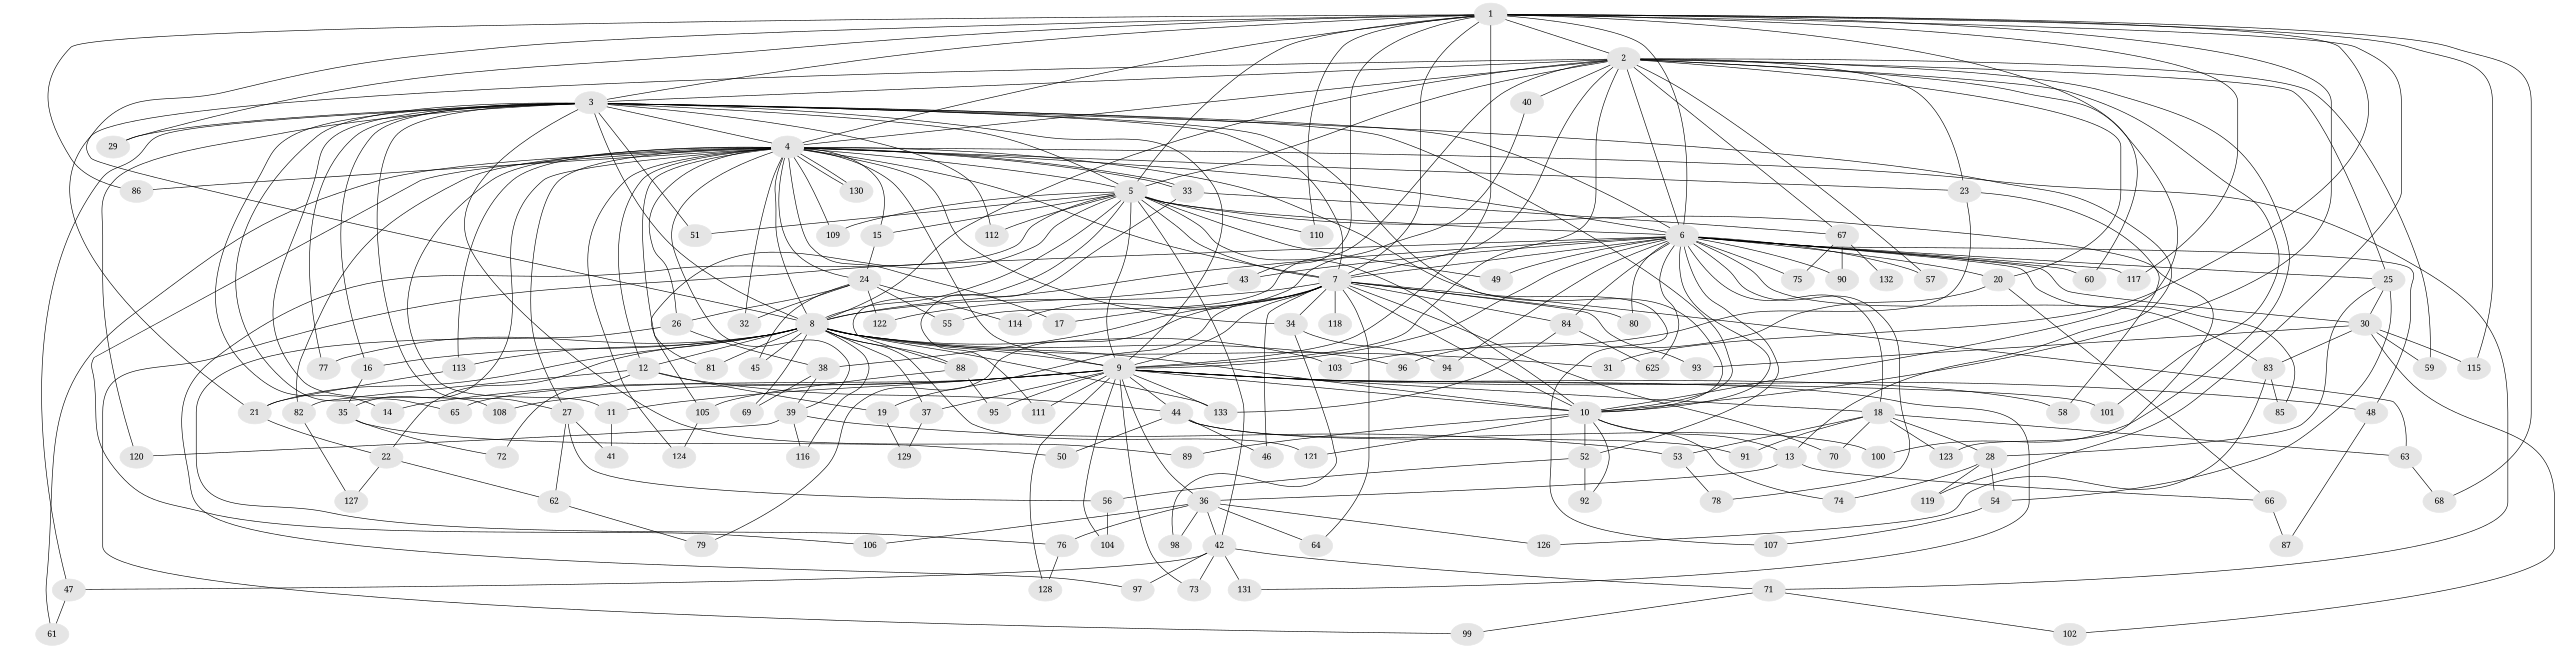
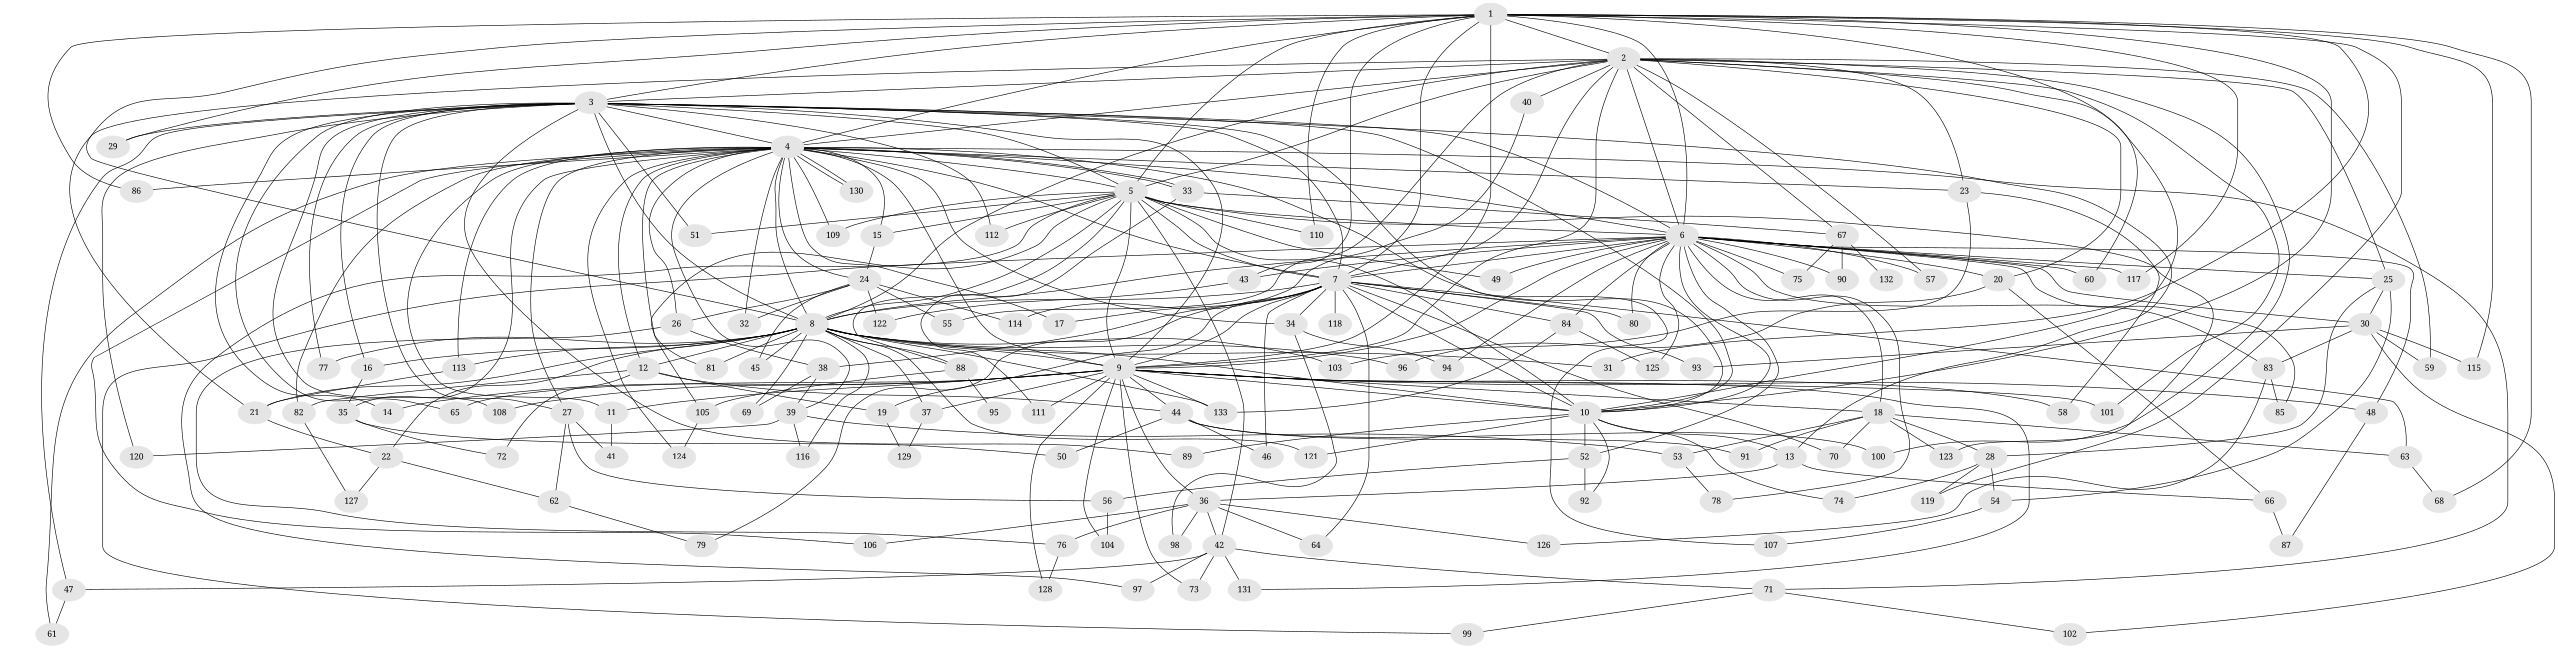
node "625": label "625" -> "125"
edge "9" -- "95": removed
